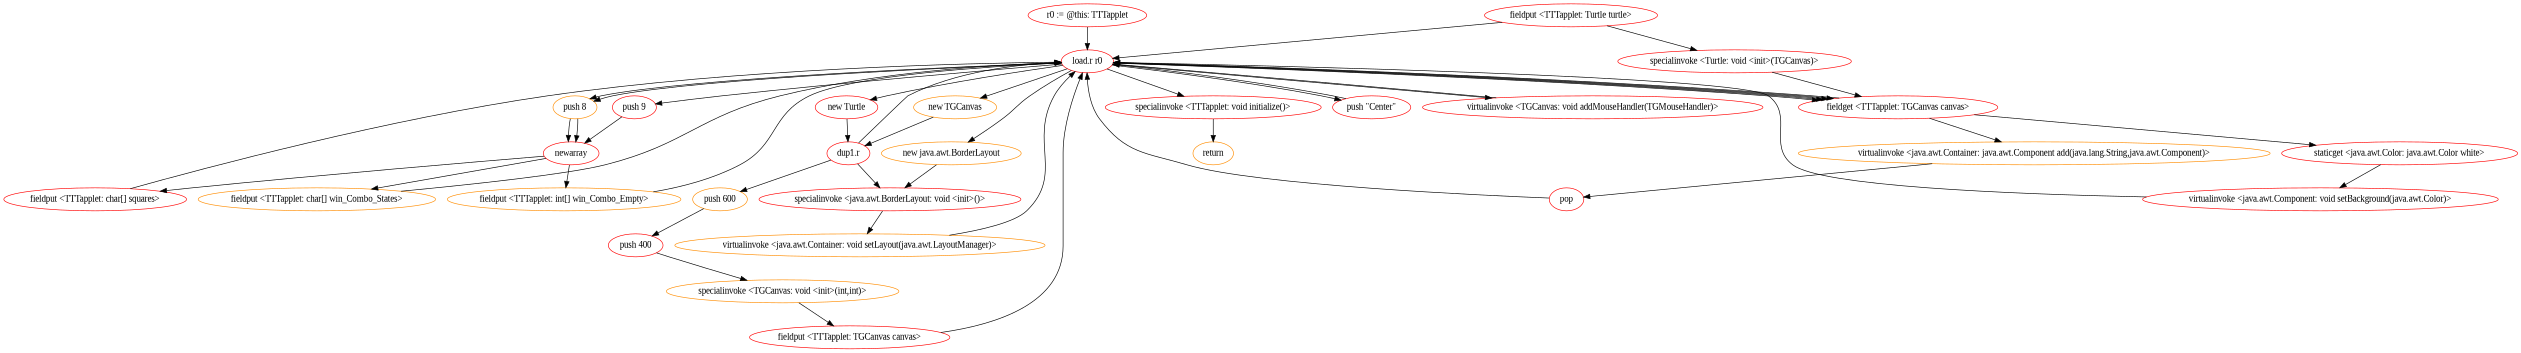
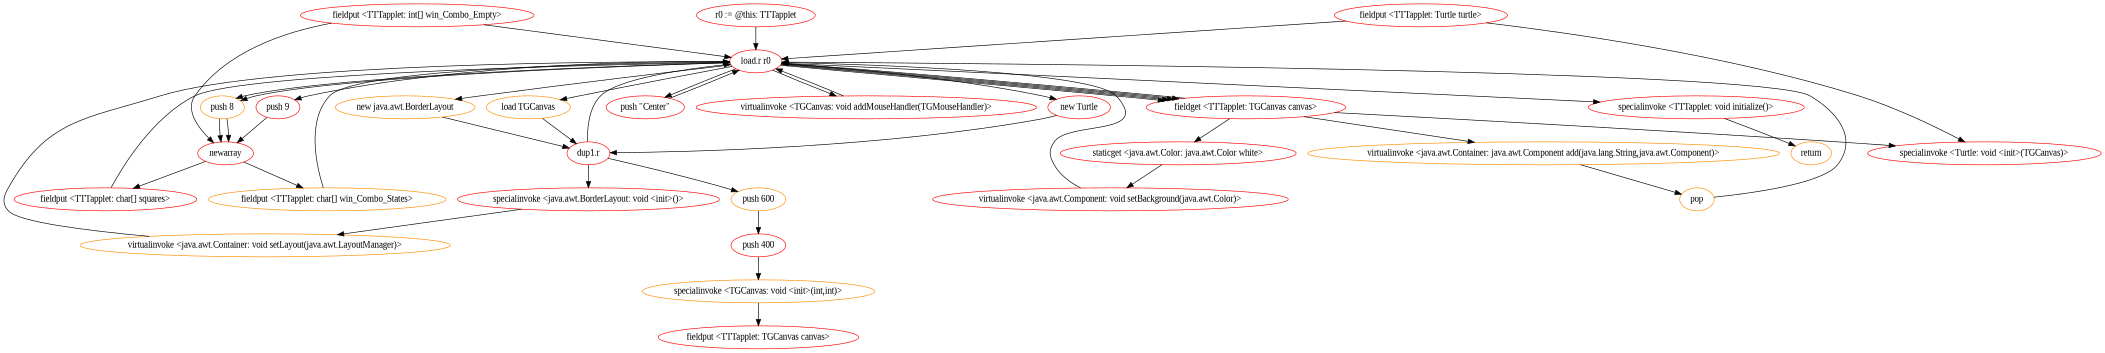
edge "specialinvoke <Turtle: void <init>(TGCanvas)>" -> "fieldget <TTTapplet: TGCanvas canvas>": reversed
node "new TGCanvas": label "new TGCanvas" -> "load TGCanvas"
edge "new java.awt.BorderLayout" -> "specialinvoke <java.awt.BorderLayout: void <init>()>": now "new java.awt.BorderLayout" -> "dup1.r"
edge "newarray" -> "fieldput <TTTapplet: int[] win_Combo_Empty>": reversed
node "fieldput <TTTapplet: int[] win_Combo_Empty>": color darkorange -> red
node "pop": color red -> darkorange
edge "fieldput <TTTapplet: TGCanvas canvas>" -> "load.r r0": removed
